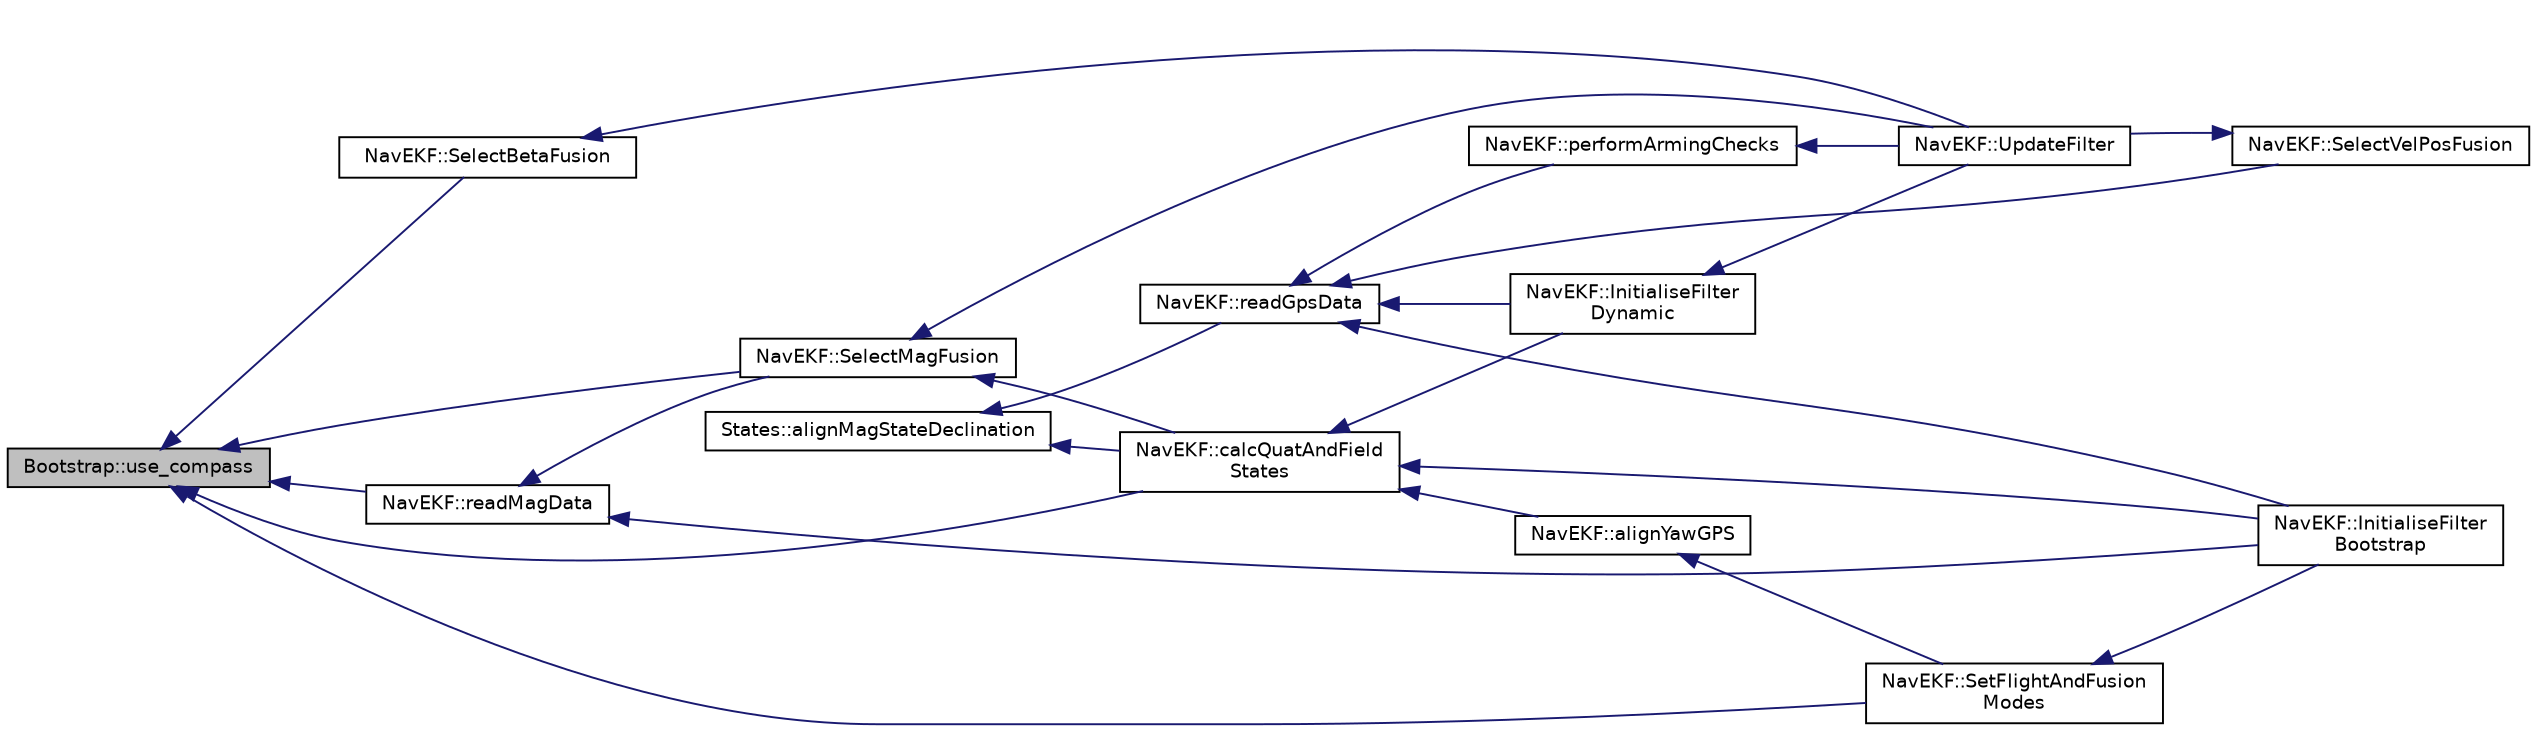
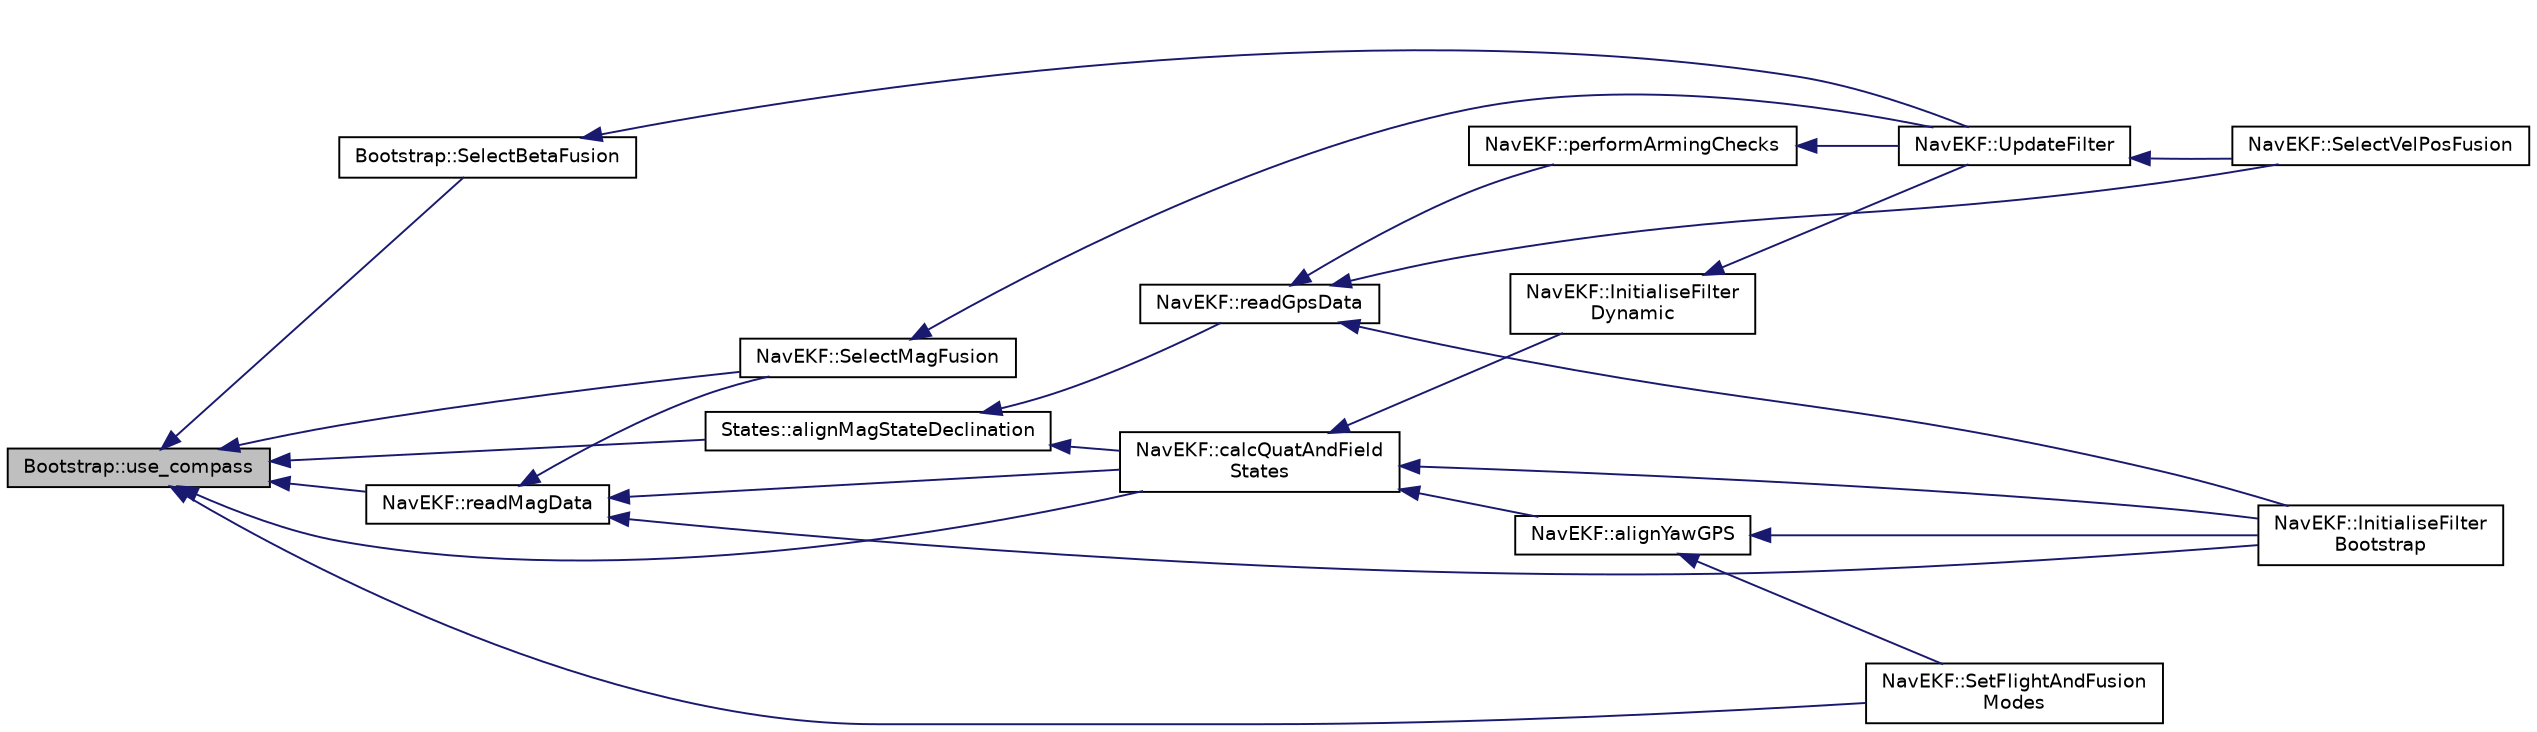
edge "NavEKF::UpdateFilter" -> "NavEKF::SelectVelPosFusion": reversed
node "NavEKF::SelectBetaFusion": label "NavEKF::SelectBetaFusion" -> "Bootstrap::SelectBetaFusion"
edge "NavEKF::InitialiseFilter Dynamic" -> "NavEKF::readGpsData": removed
edge "NavEKF::calcQuatAndField States" -> "NavEKF::SelectMagFusion": now "NavEKF::calcQuatAndField States" -> "NavEKF::readMagData"
edge "States::alignMagStateDeclination" -> "Bootstrap::use_compass": added
edge "NavEKF::InitialiseFilter Bootstrap" -> "NavEKF::SetFlightAndFusion Modes": now "NavEKF::InitialiseFilter Bootstrap" -> "NavEKF::alignYawGPS"
